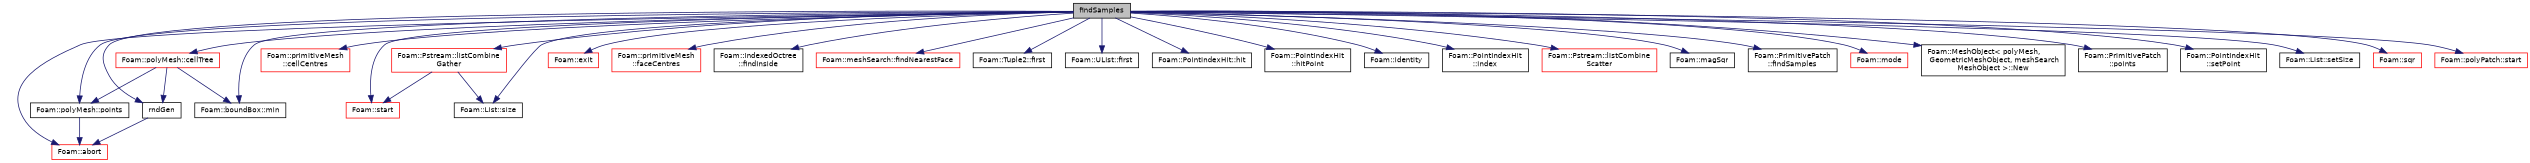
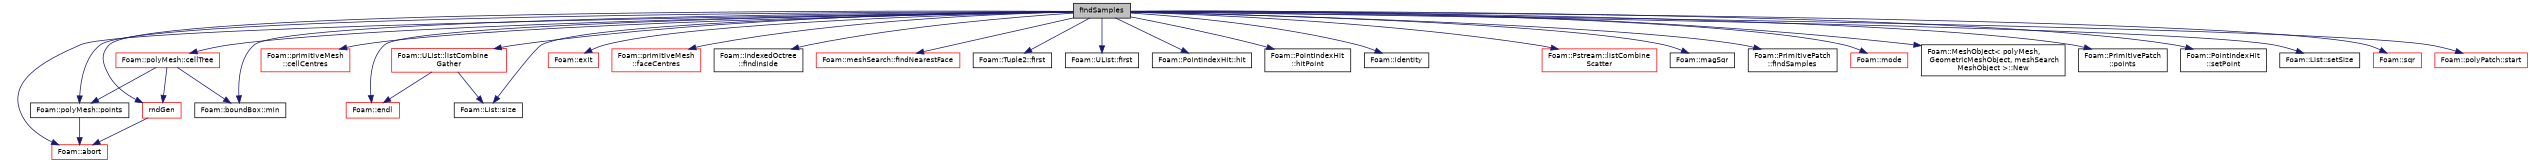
node "Foam::Pstream::listCombine Gather": label "Foam::Pstream::listCombine Gather" -> "Foam::UList::listCombine Gather"
node "Foam::PointIndexHit ::index": removed
node "rndGen": color black -> red
node "Foam::start": label "Foam::start" -> "Foam::endl"
